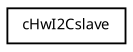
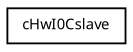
node "cHwI2Cslave": label "cHwI2Cslave" -> "cHwI0Cslave"
